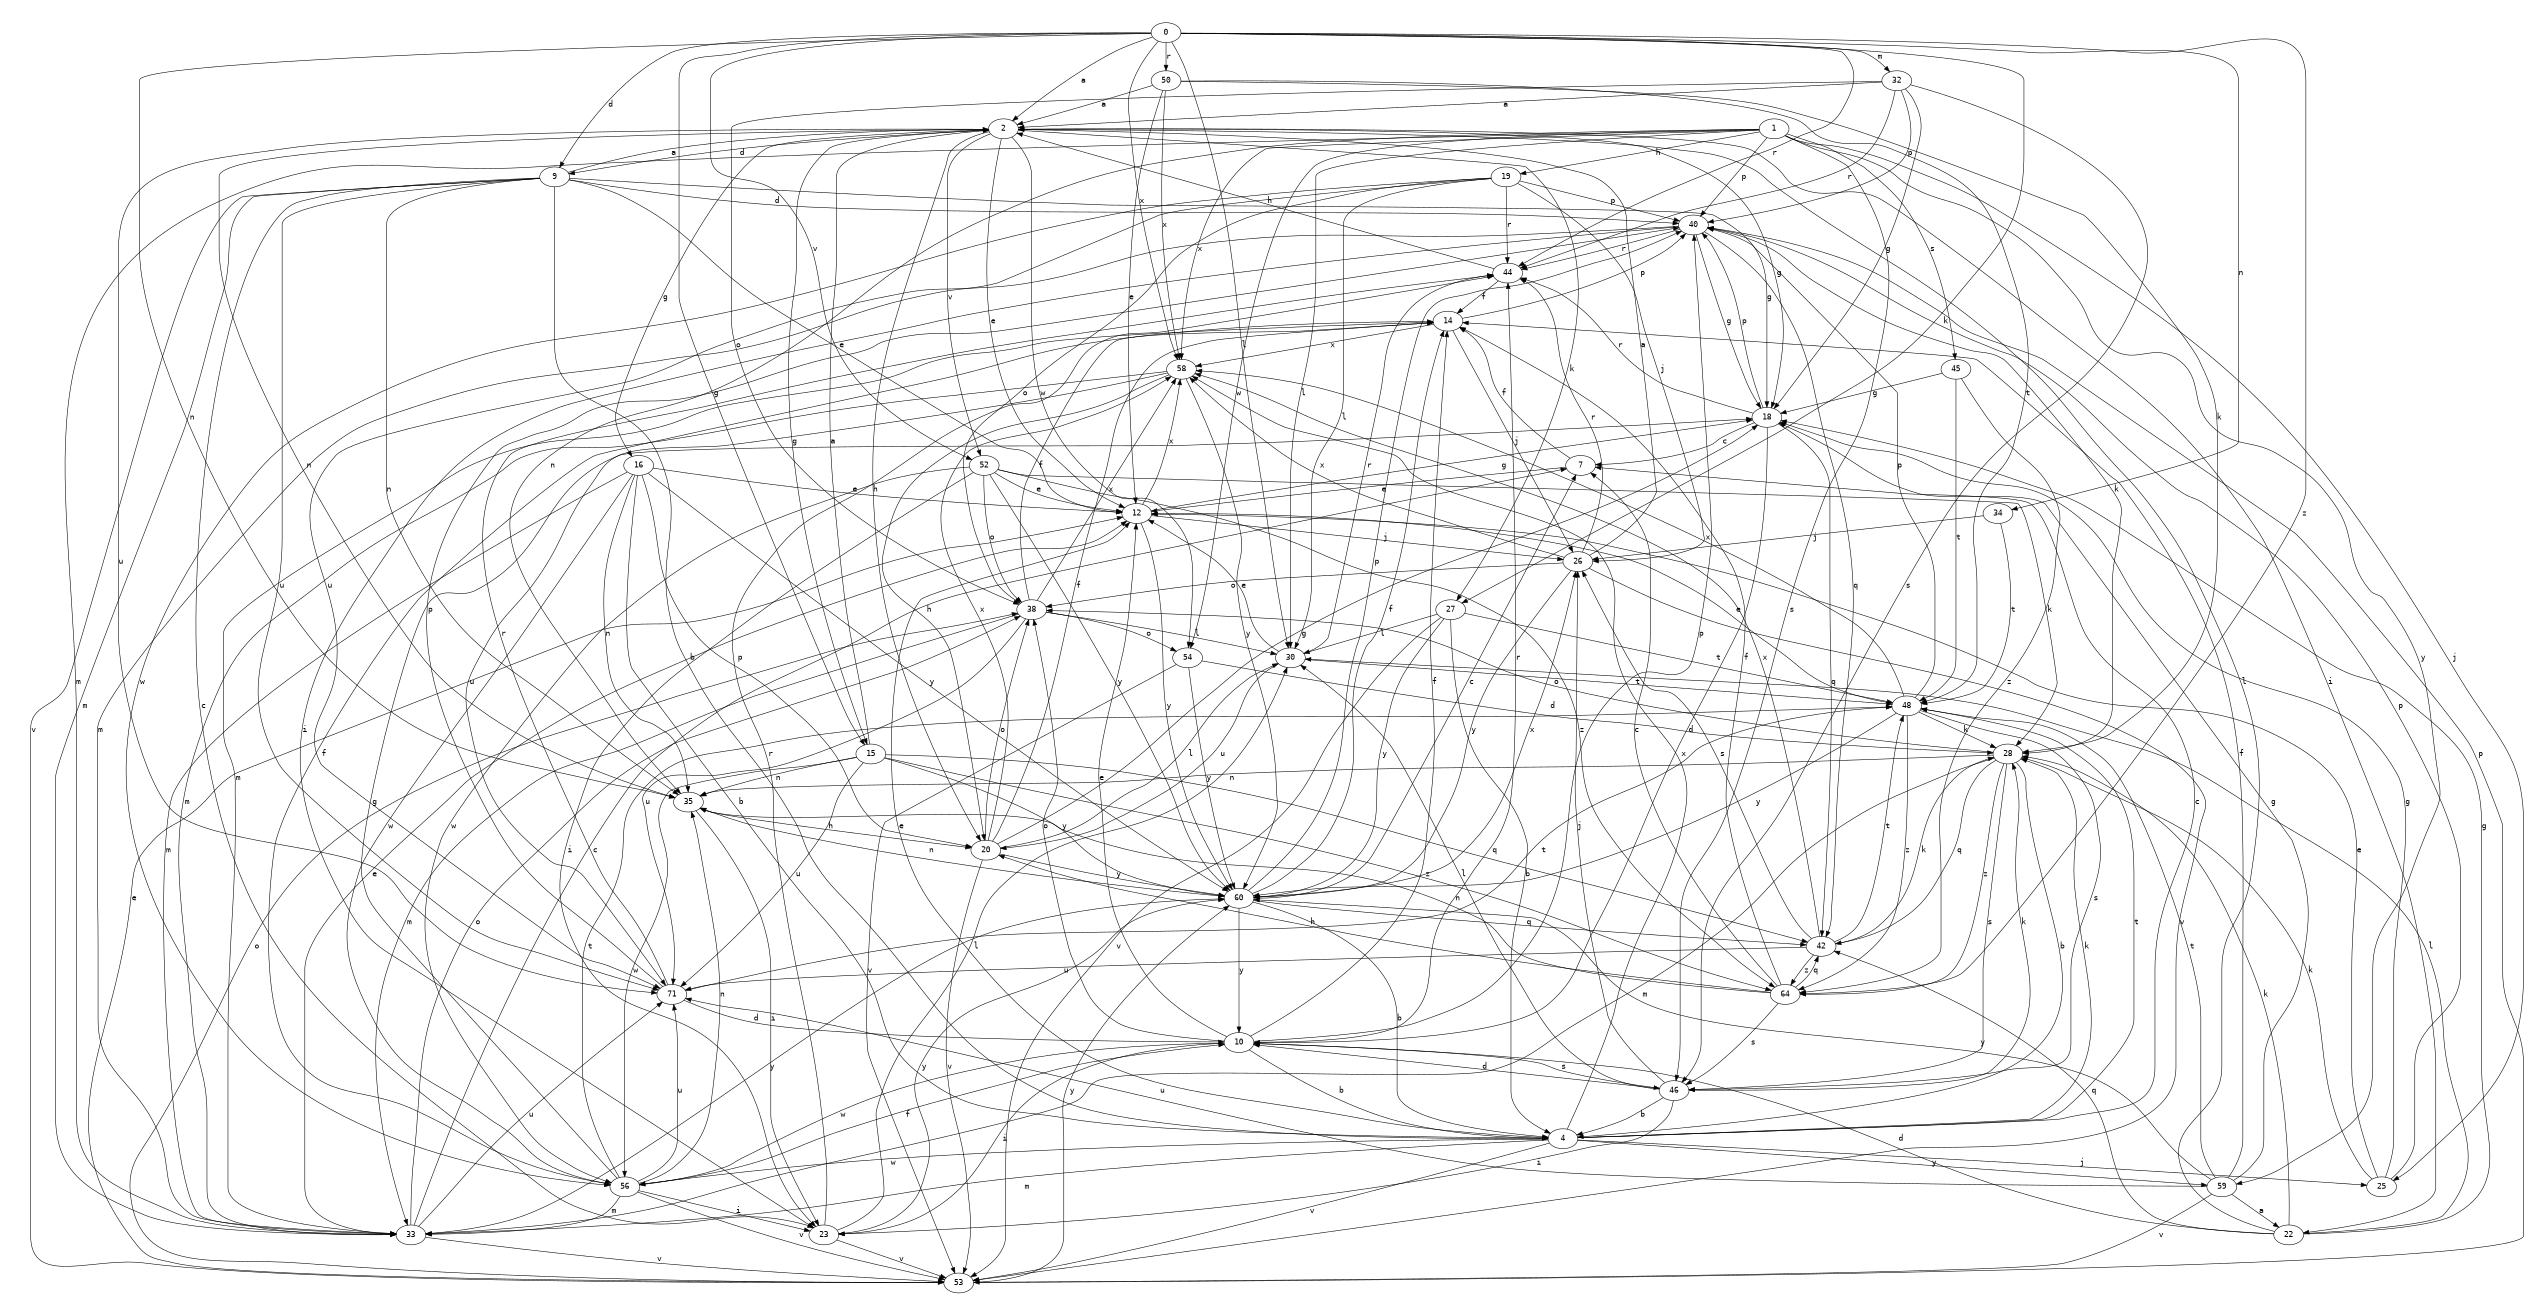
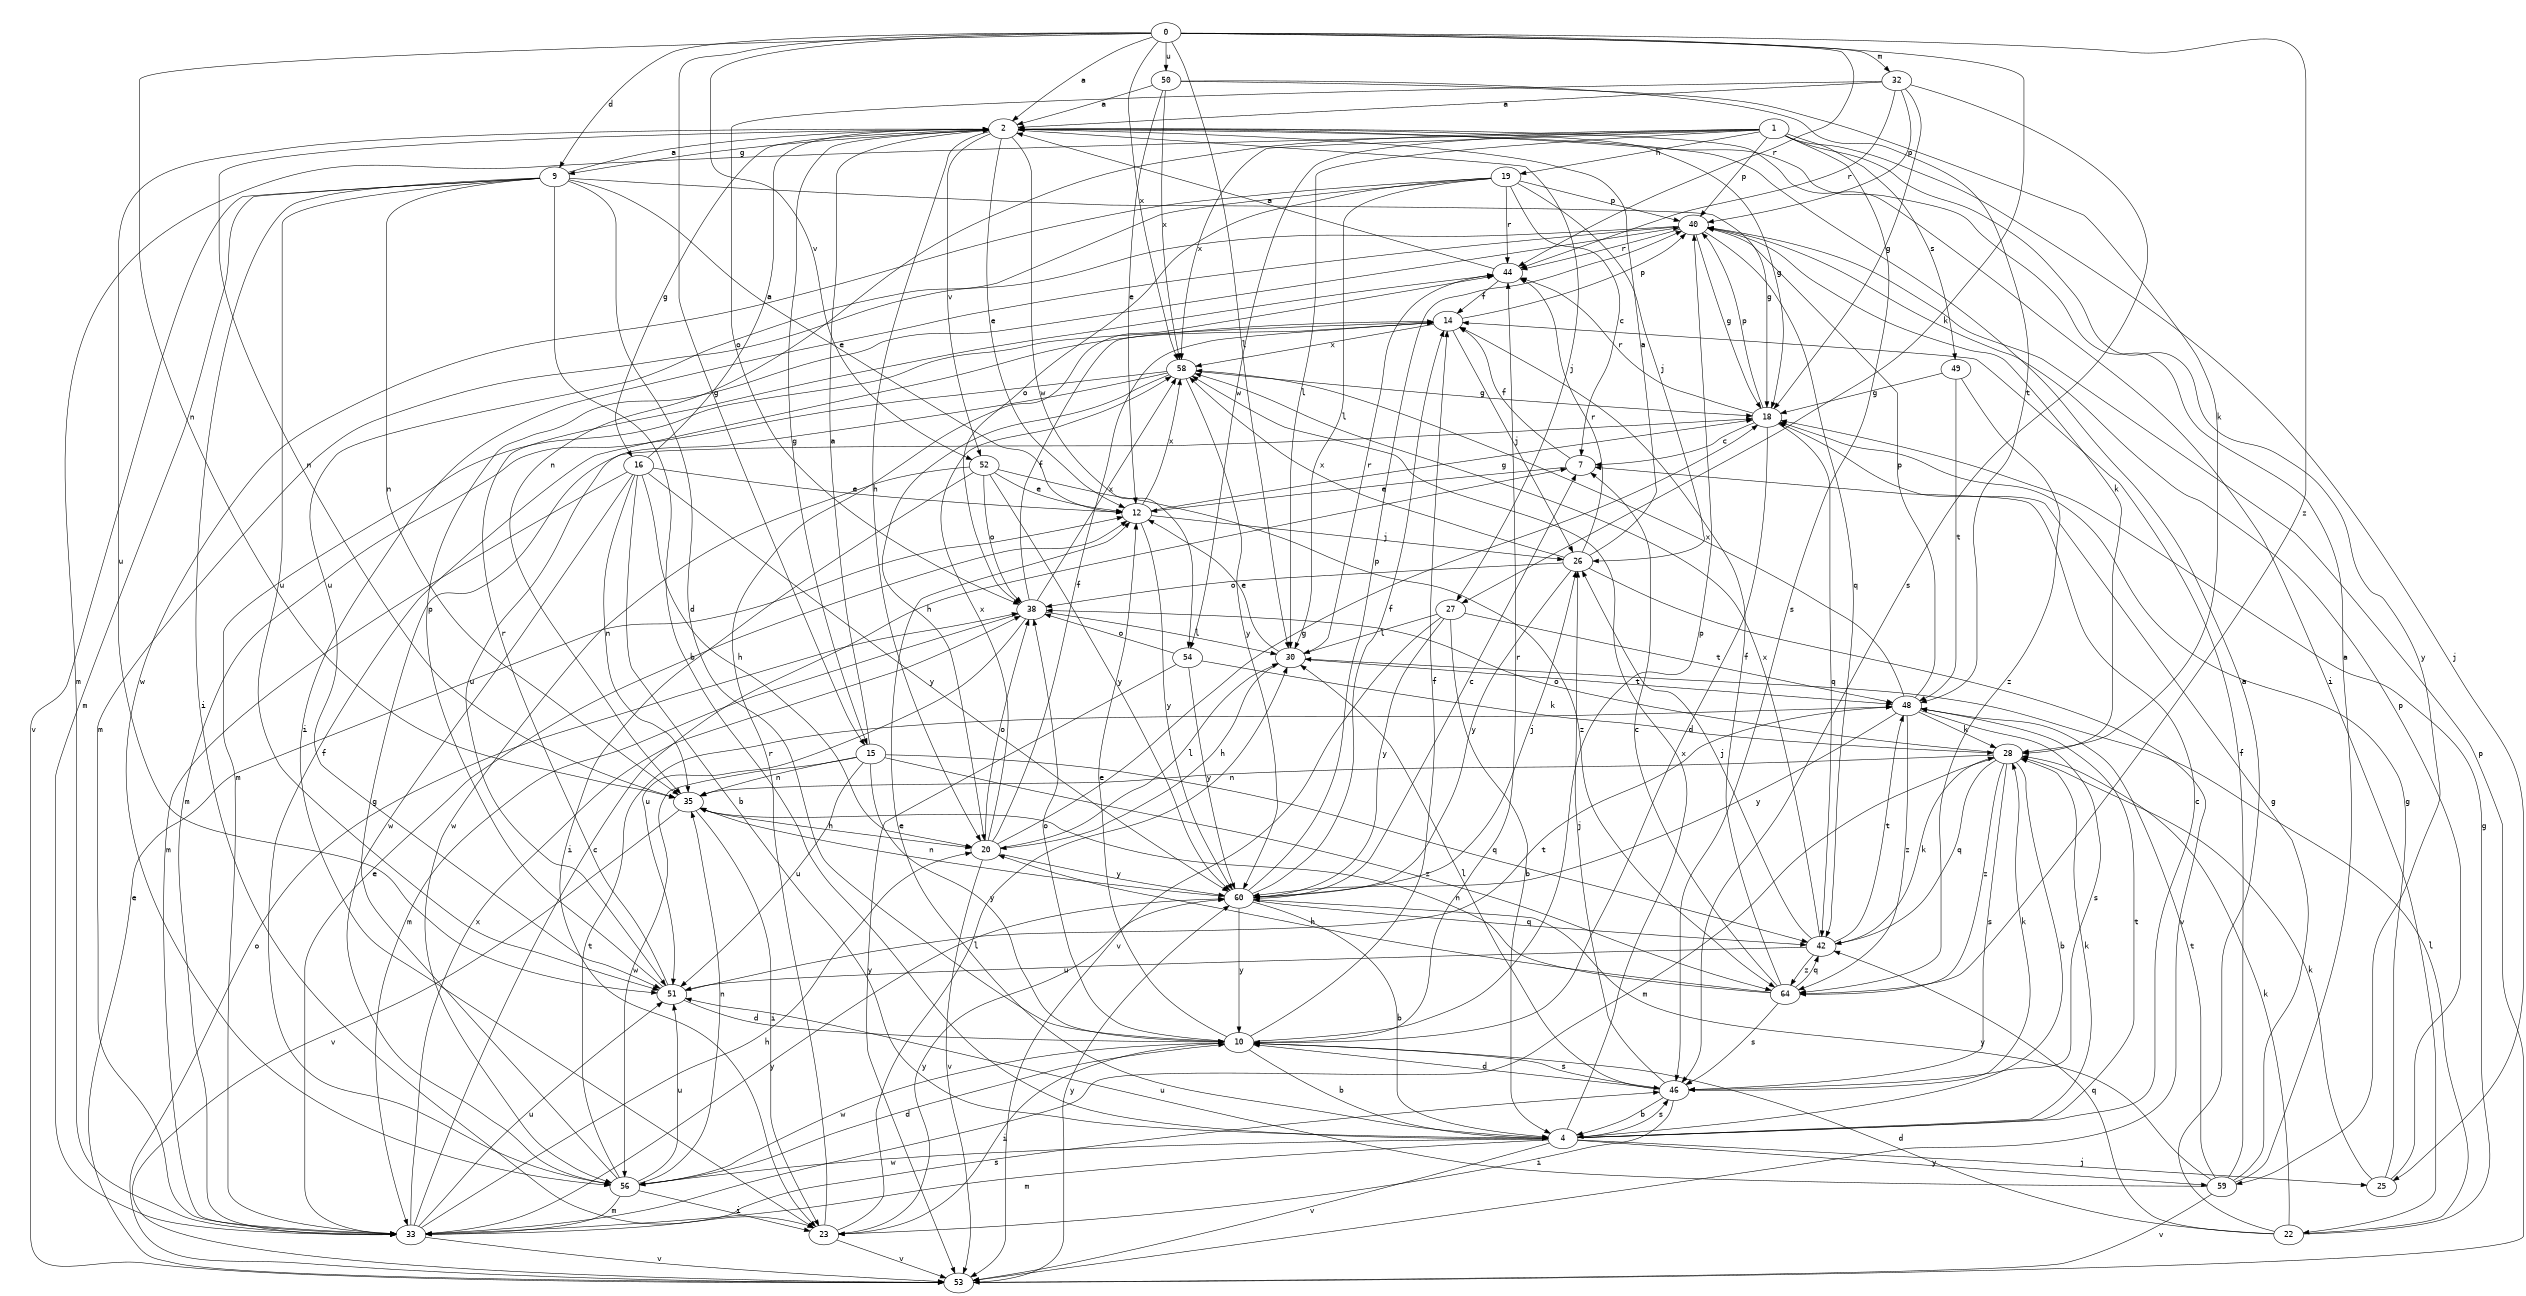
edge "0" -> "50": label "r" -> "u"
edge "2" -> "9": label "d" -> "g"
edge "44" -> "2": label "h" -> "a"
edge "9" -> "40": now "9" -> "10"
edge "16" -> "2": added, label "a"
edge "19" -> "7": added, label "c"
edge "2" -> "27": label "k" -> "j"
node "45": label "45" -> "49"
edge "58" -> "18": added, label "g"
edge "52" -> "28": removed, label "k"
node "34": removed
edge "48" -> "12": removed, label "e"
edge "38" -> "54": reversed
edge "16" -> "20": label "p" -> "h"
edge "25" -> "12": removed, label "e"
edge "22" -> "2": label "l" -> "a"
edge "9" -> "23": label "c" -> "i"
edge "54" -> "28": label "d" -> "k"
edge "60" -> "26": label "x" -> "j"
edge "30" -> "20": label "u" -> "h"
edge "42" -> "26": label "s" -> "j"
edge "15" -> "60": now "15" -> "10"
edge "33" -> "38": label "o" -> "x"
edge "54" -> "53": label "v" -> "y"
node "71": label "71" -> "51"
edge "33" -> "20": added, label "h"
edge "56" -> "10": label "f" -> "d"
edge "4" -> "46": added, label "s"
edge "33" -> "46": added, label "s"
edge "59" -> "22": now "59" -> "2"
edge "56" -> "53": now "35" -> "53"
